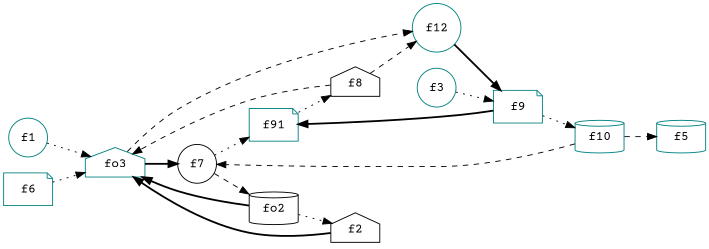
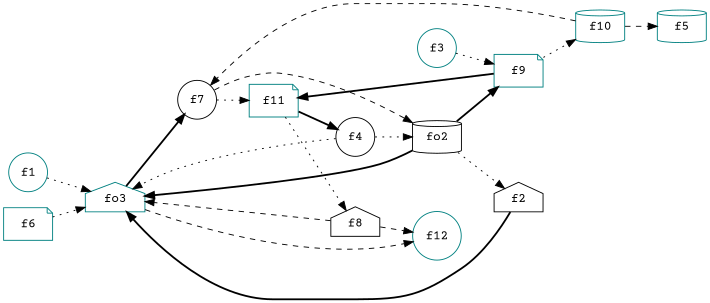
edge "f12" -> "f9": now "fo2" -> "f9"
node "f91": label "f91" -> "f11"
node "f4": added
